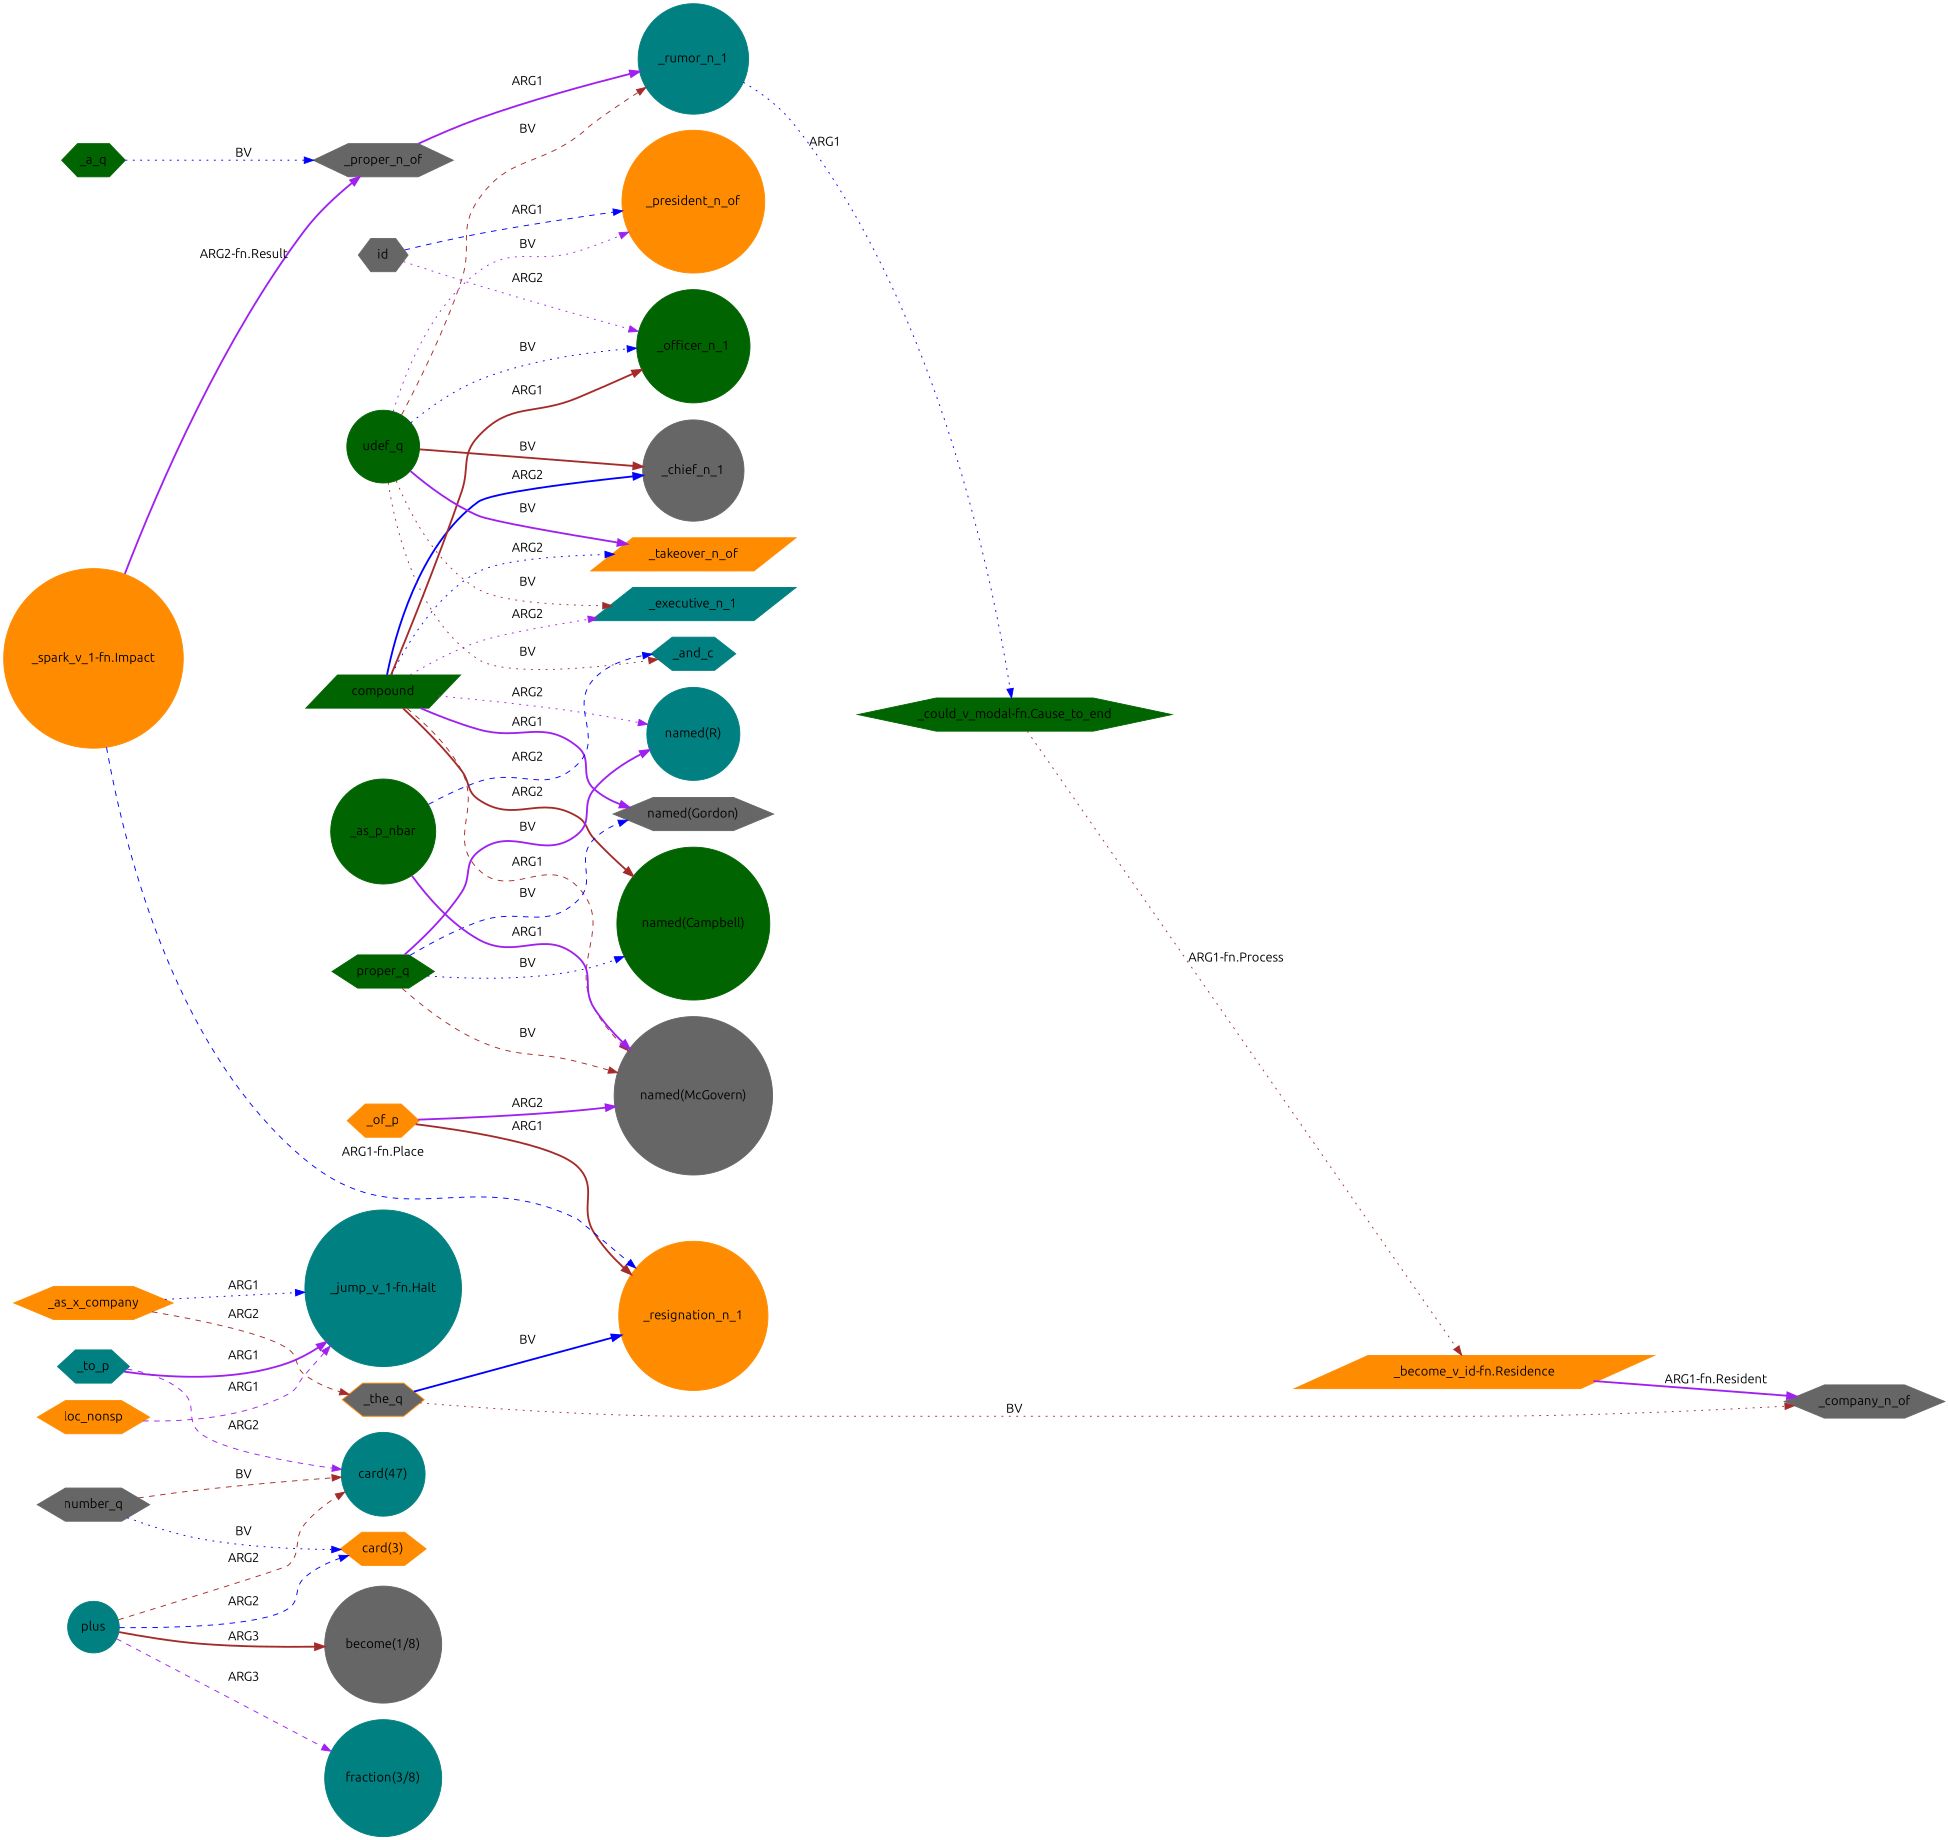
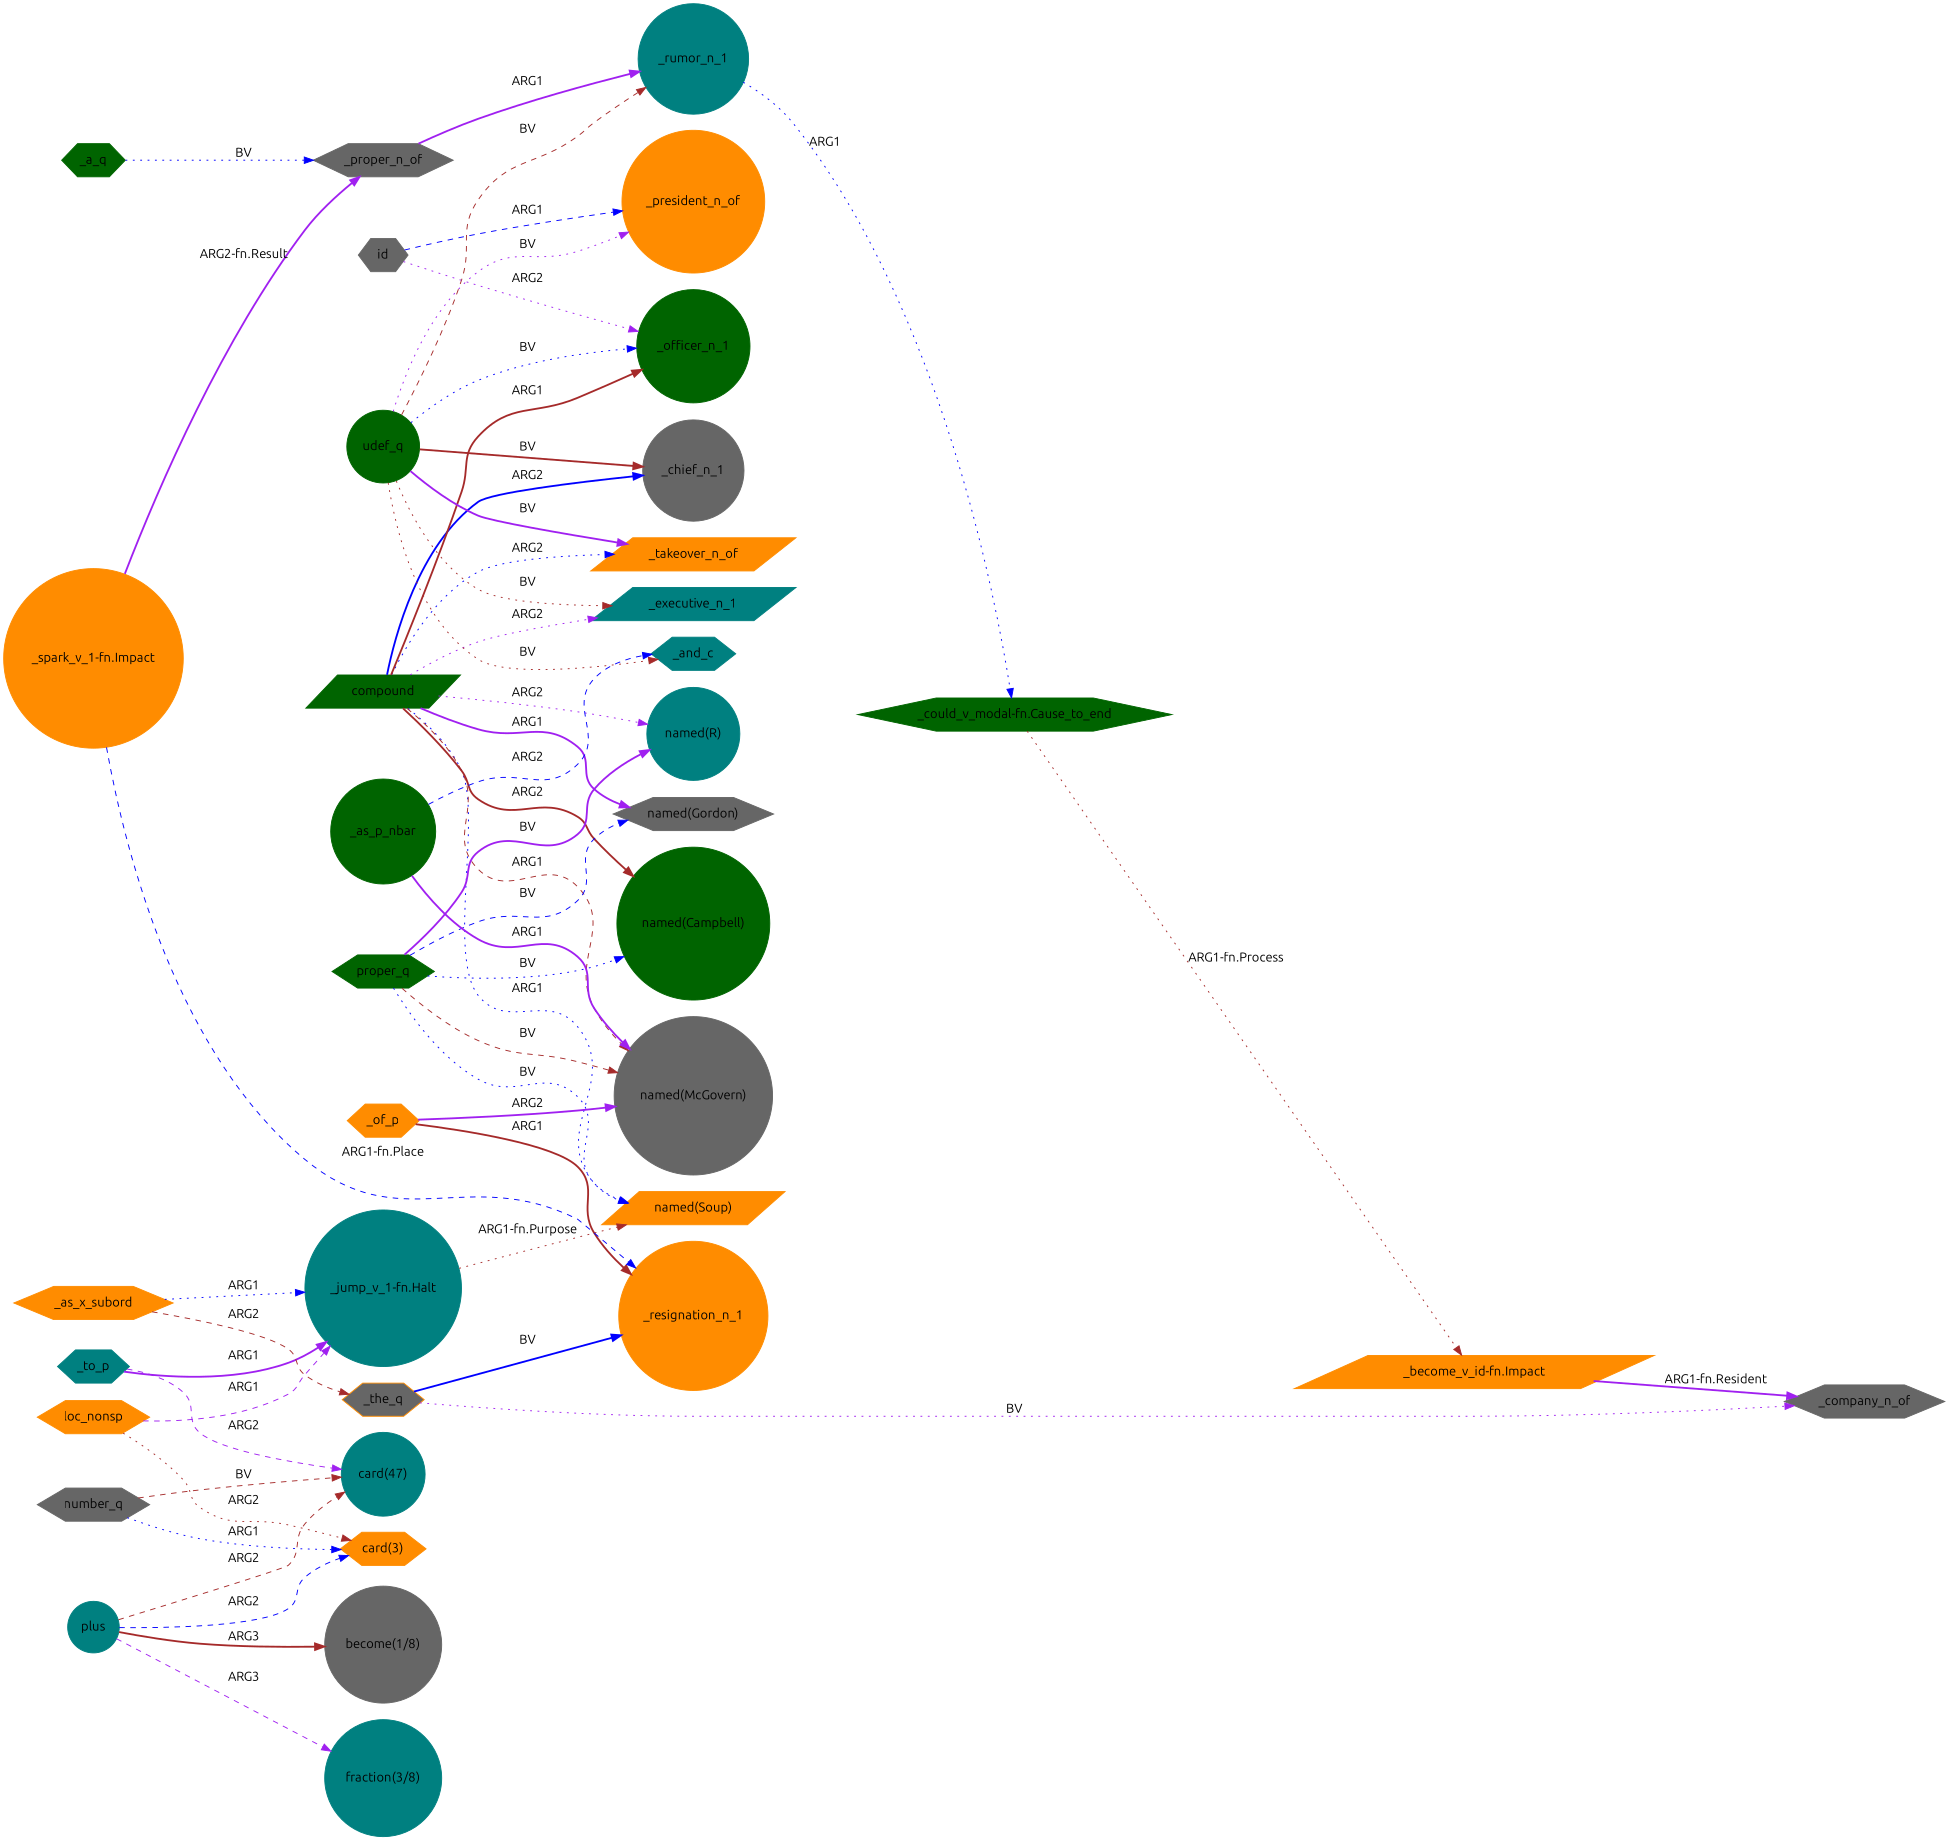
node "named(Soup)": added
node "_as_x_company": label "_as_x_company" -> "_as_x_subord"
node "_become_v_id-fn.Residence": label "_become_v_id-fn.Residence" -> "_become_v_id-fn.Impact"
edge "_the_q" -> "_company_n_of": color brown -> purple
edge "loc_nonsp" -> "card(3)": added, label "ARG2"
edge "number_q" -> "card(3)": label "BV" -> "ARG1"
